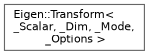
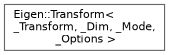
node "Eigen::Transform< _Scalar, _Dim, _Mode, _Options >": label "Eigen::Transform< _Scalar, _Dim, _Mode, _Options >" -> "Eigen::Transform< _Transform, _Dim, _Mode, _Options >"
